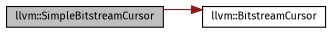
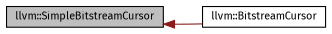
edge "llvm::SimpleBitstreamCursor" -> "llvm::BitstreamCursor": reversed
